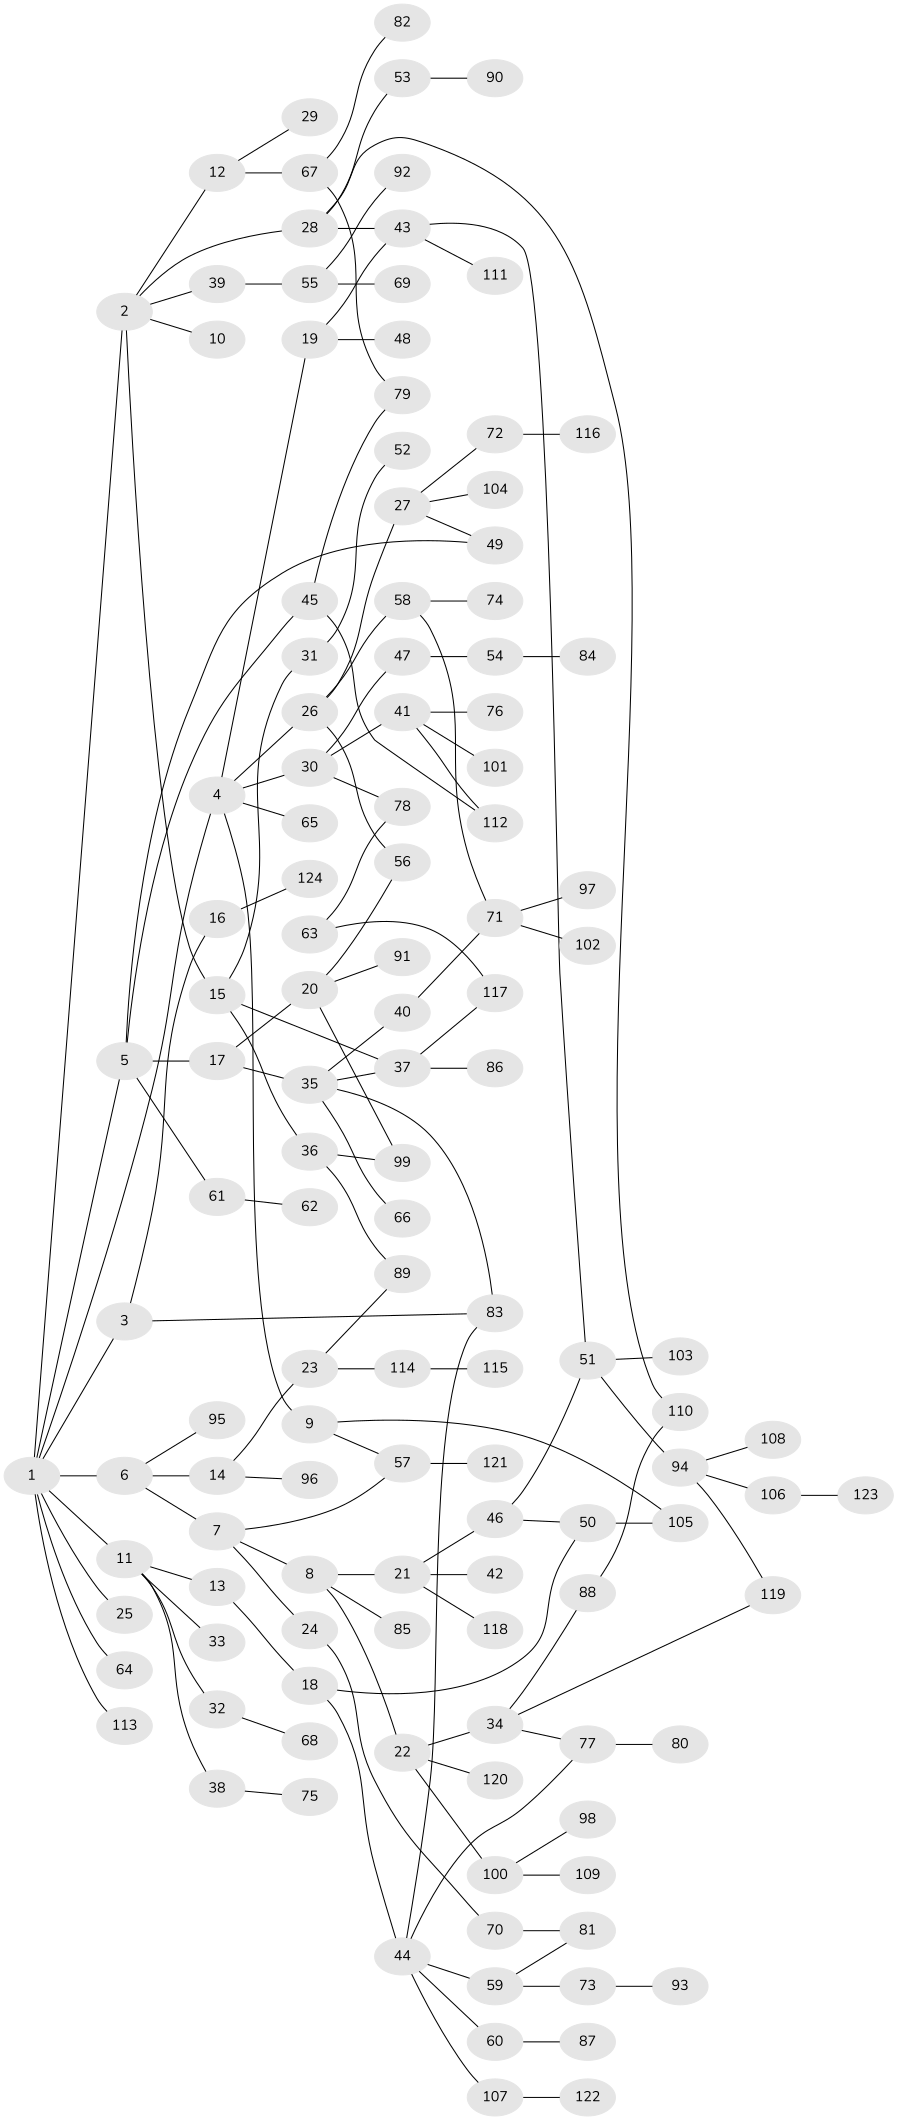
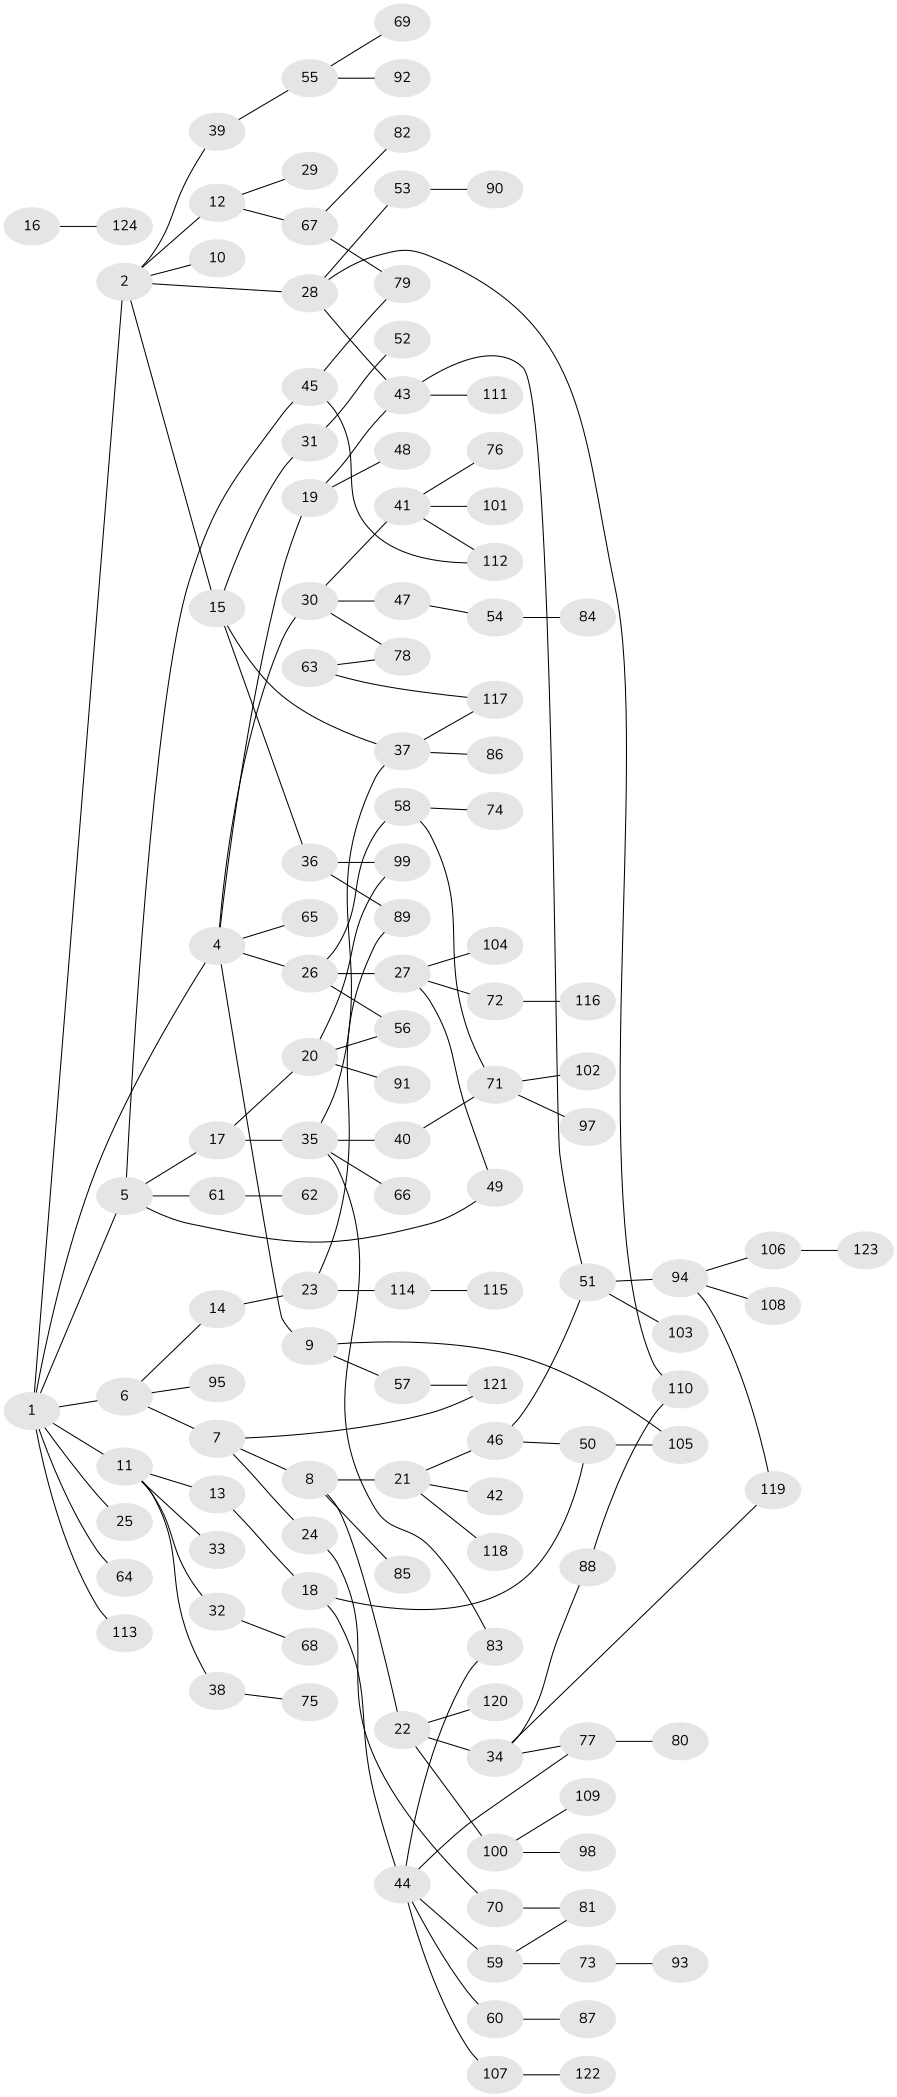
node "3": removed
node "96": removed
edge "57" -- "7": now "121" -- "7"
